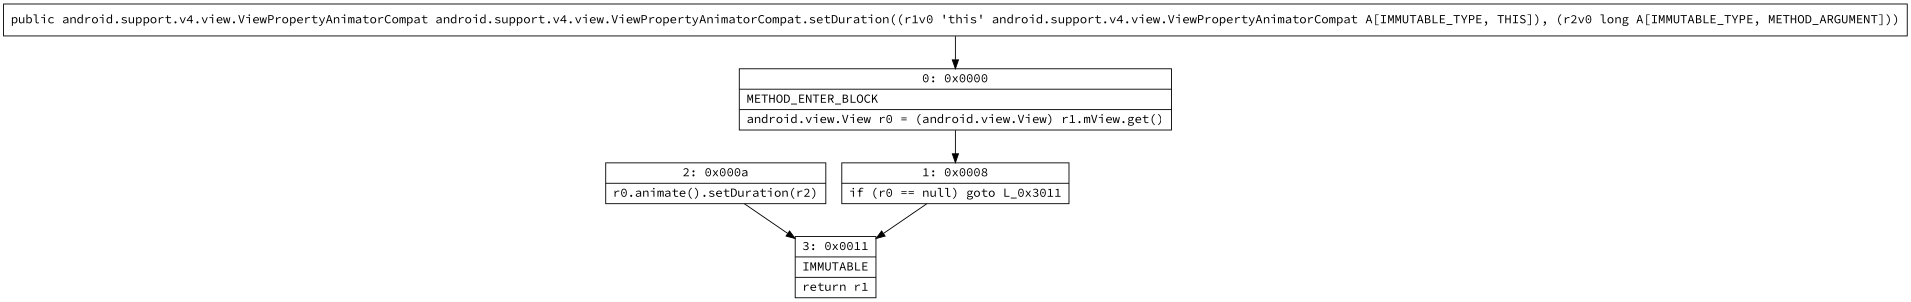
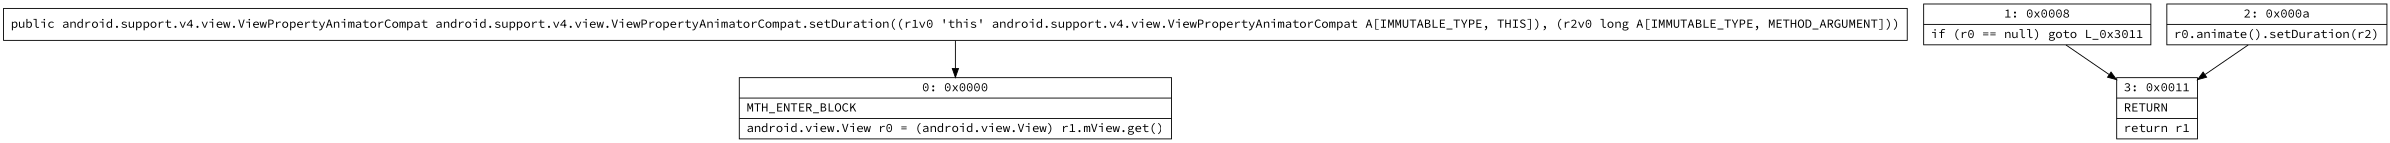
node "0: 0x0000": text "METHOD_ENTER_BLOCK" -> "MTH_ENTER_BLOCK"
edge "0: 0x0000" -> "1: 0x0008": removed
node "3: 0x0011": text "IMMUTABLE" -> "RETURN"
